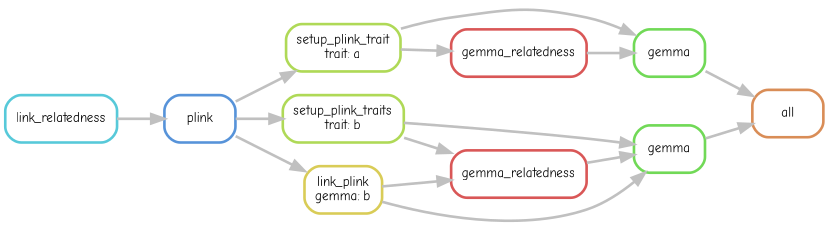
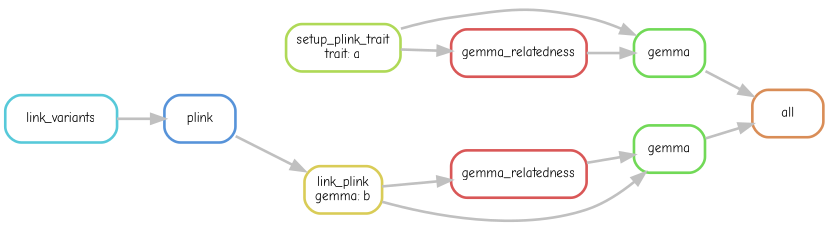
edge "plink" -> "setup_plink_trait trait: a": removed
node "link_relatedness": label "link_relatedness" -> "link_variants"
node "setup_plink_traits trait: b": removed
